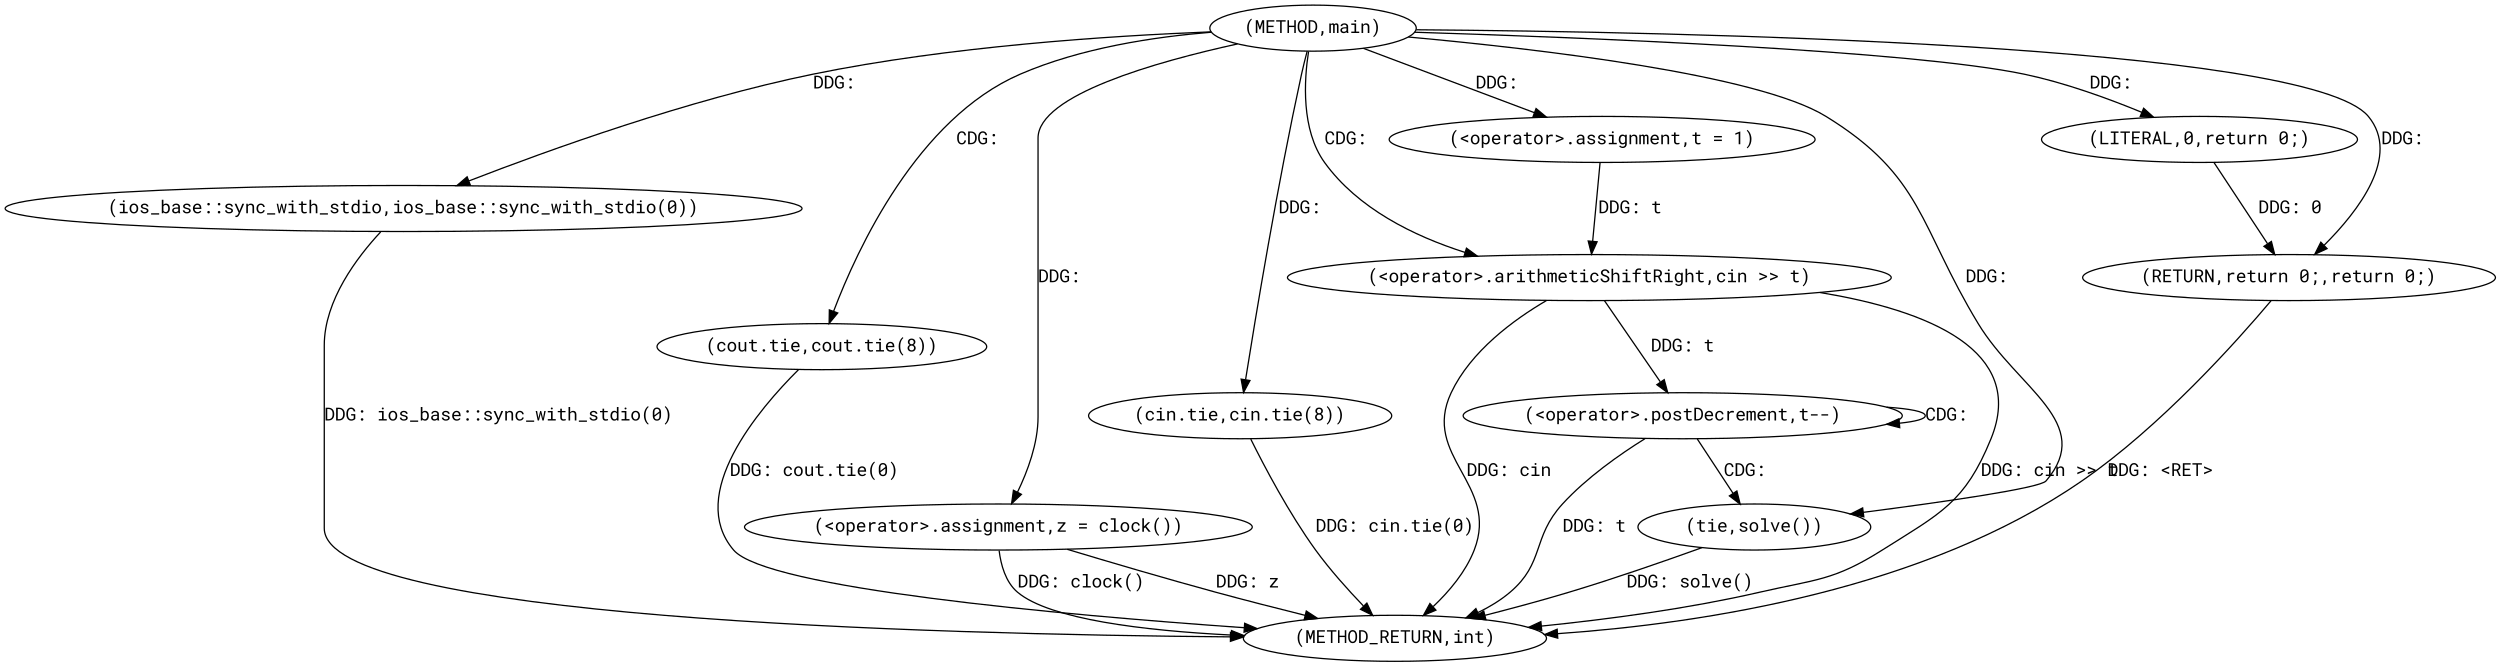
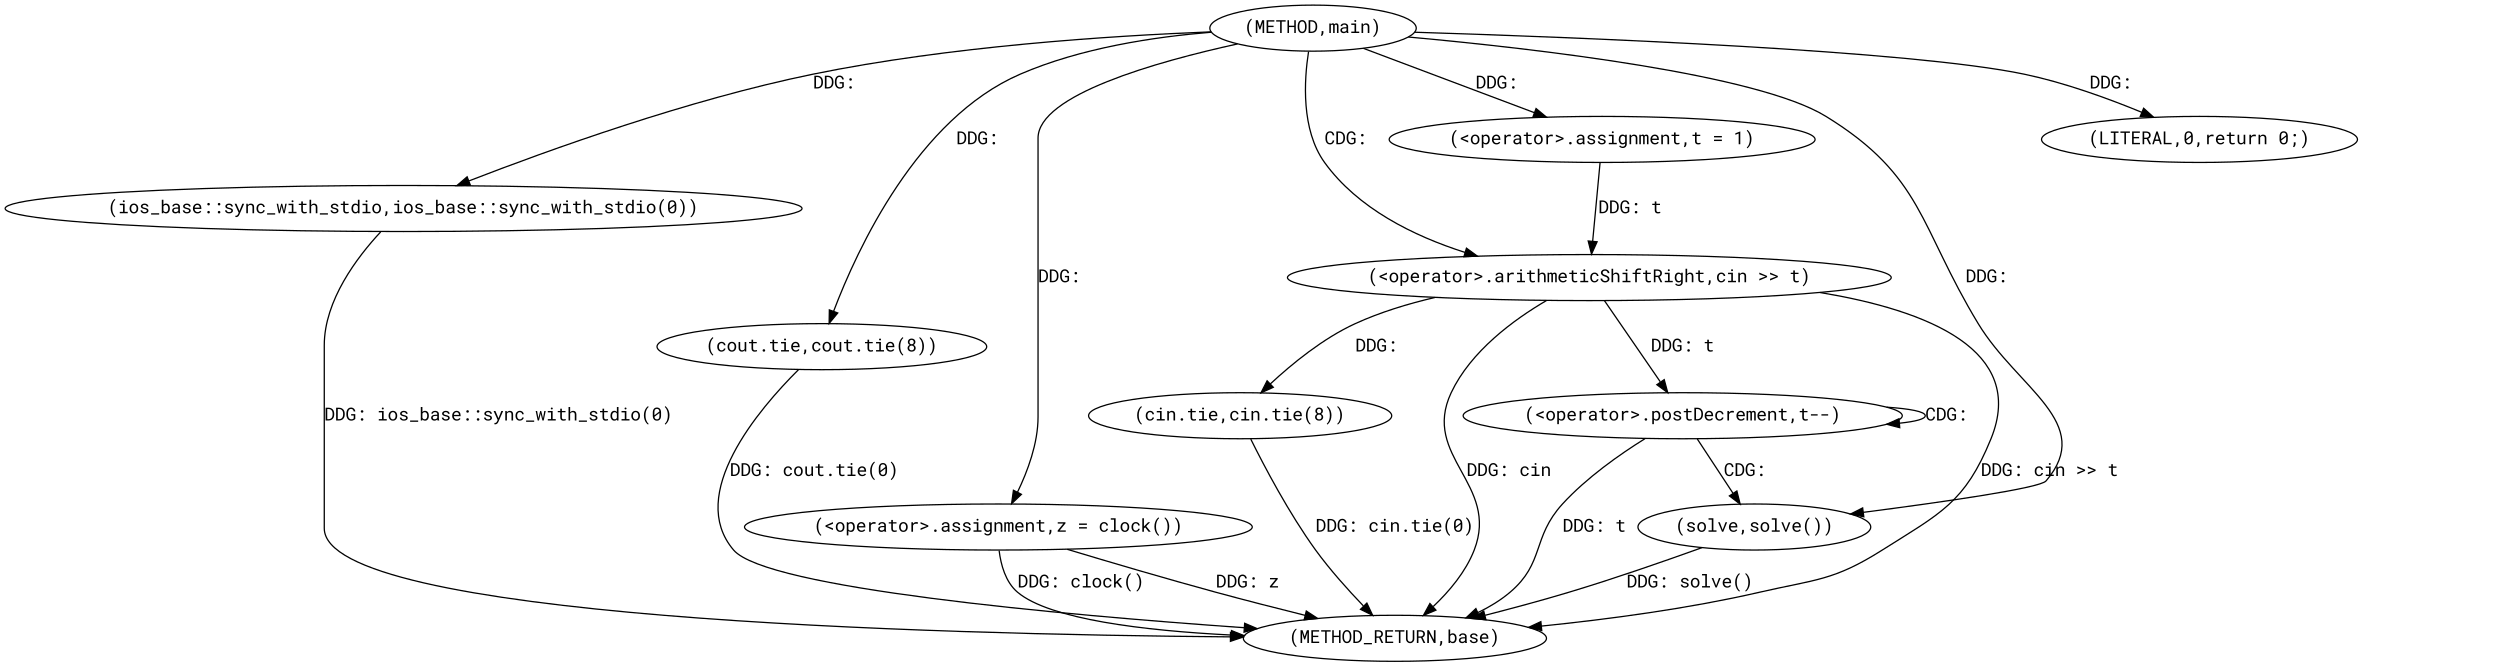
edge "(METHOD,main)" -> "(cout.tie,cout.tie(8))": label "CDG: " -> "DDG: "
edge "(METHOD,main)" -> "(cin.tie,cin.tie(8))": now "(<operator>.arithmeticShiftRight,cin >> t)" -> "(cin.tie,cin.tie(8))"
node "(RETURN,return 0;,return 0;)": removed
node "(tie,solve())": label "(tie,solve())" -> "(solve,solve())"
node "(METHOD_RETURN,int)": label "(METHOD_RETURN,int)" -> "(METHOD_RETURN,base)"
